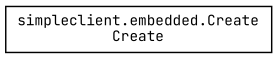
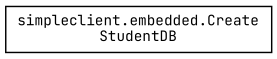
node "simpleclient.embedded.Create Create": label "simpleclient.embedded.Create Create" -> "simpleclient.embedded.Create StudentDB"
